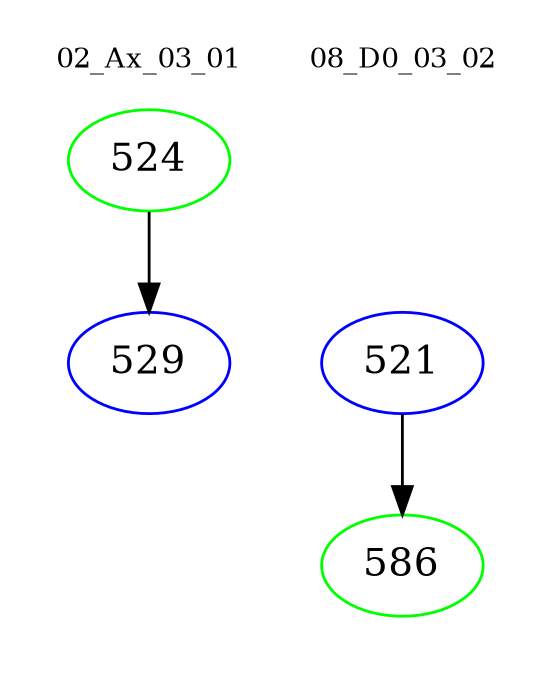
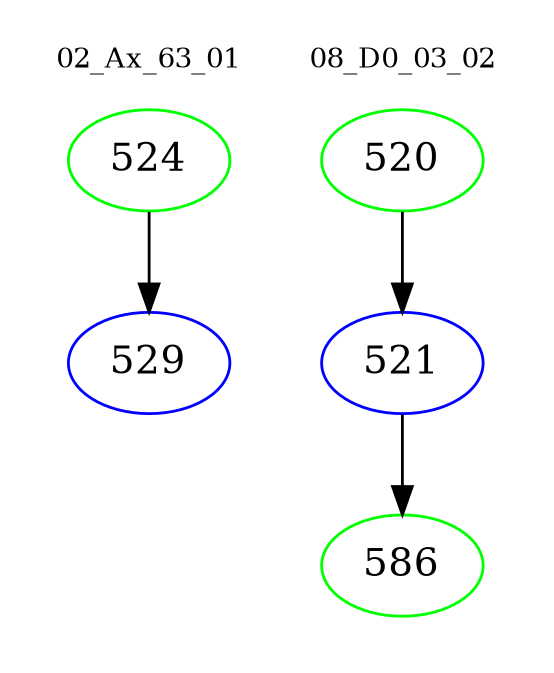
cluster "02_Ax_03_01": label "02_Ax_03_01" -> "02_Ax_63_01"
node "520": added
